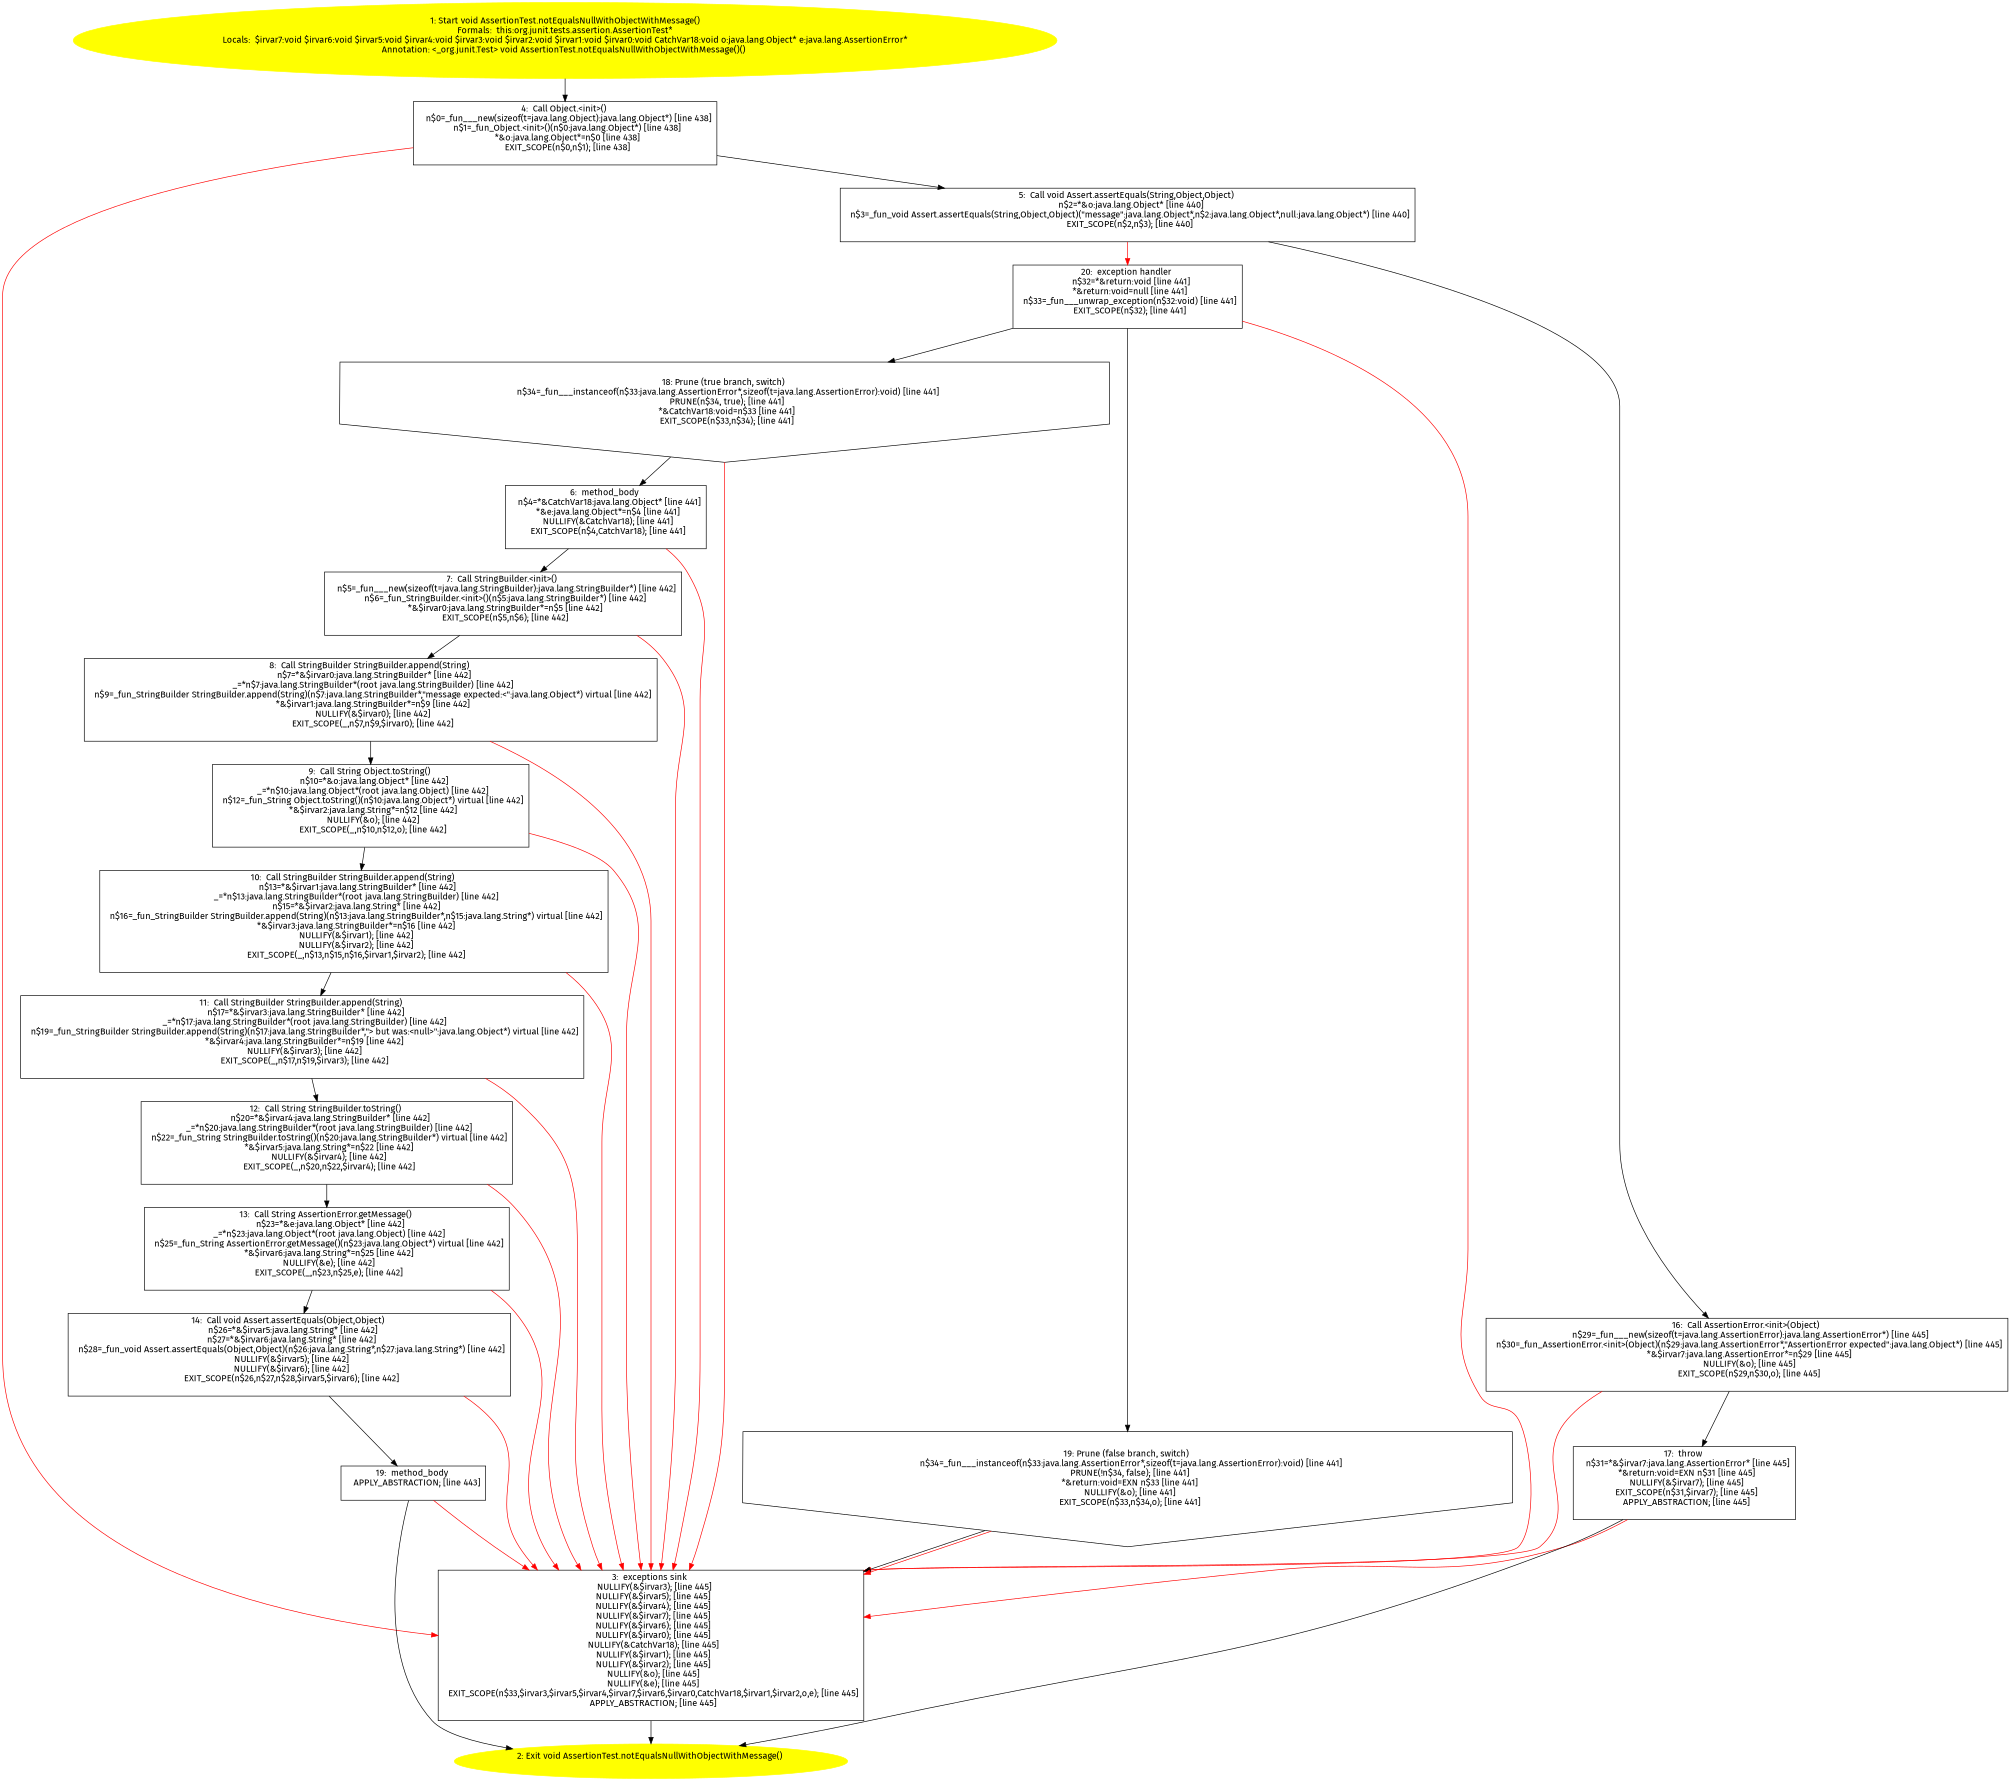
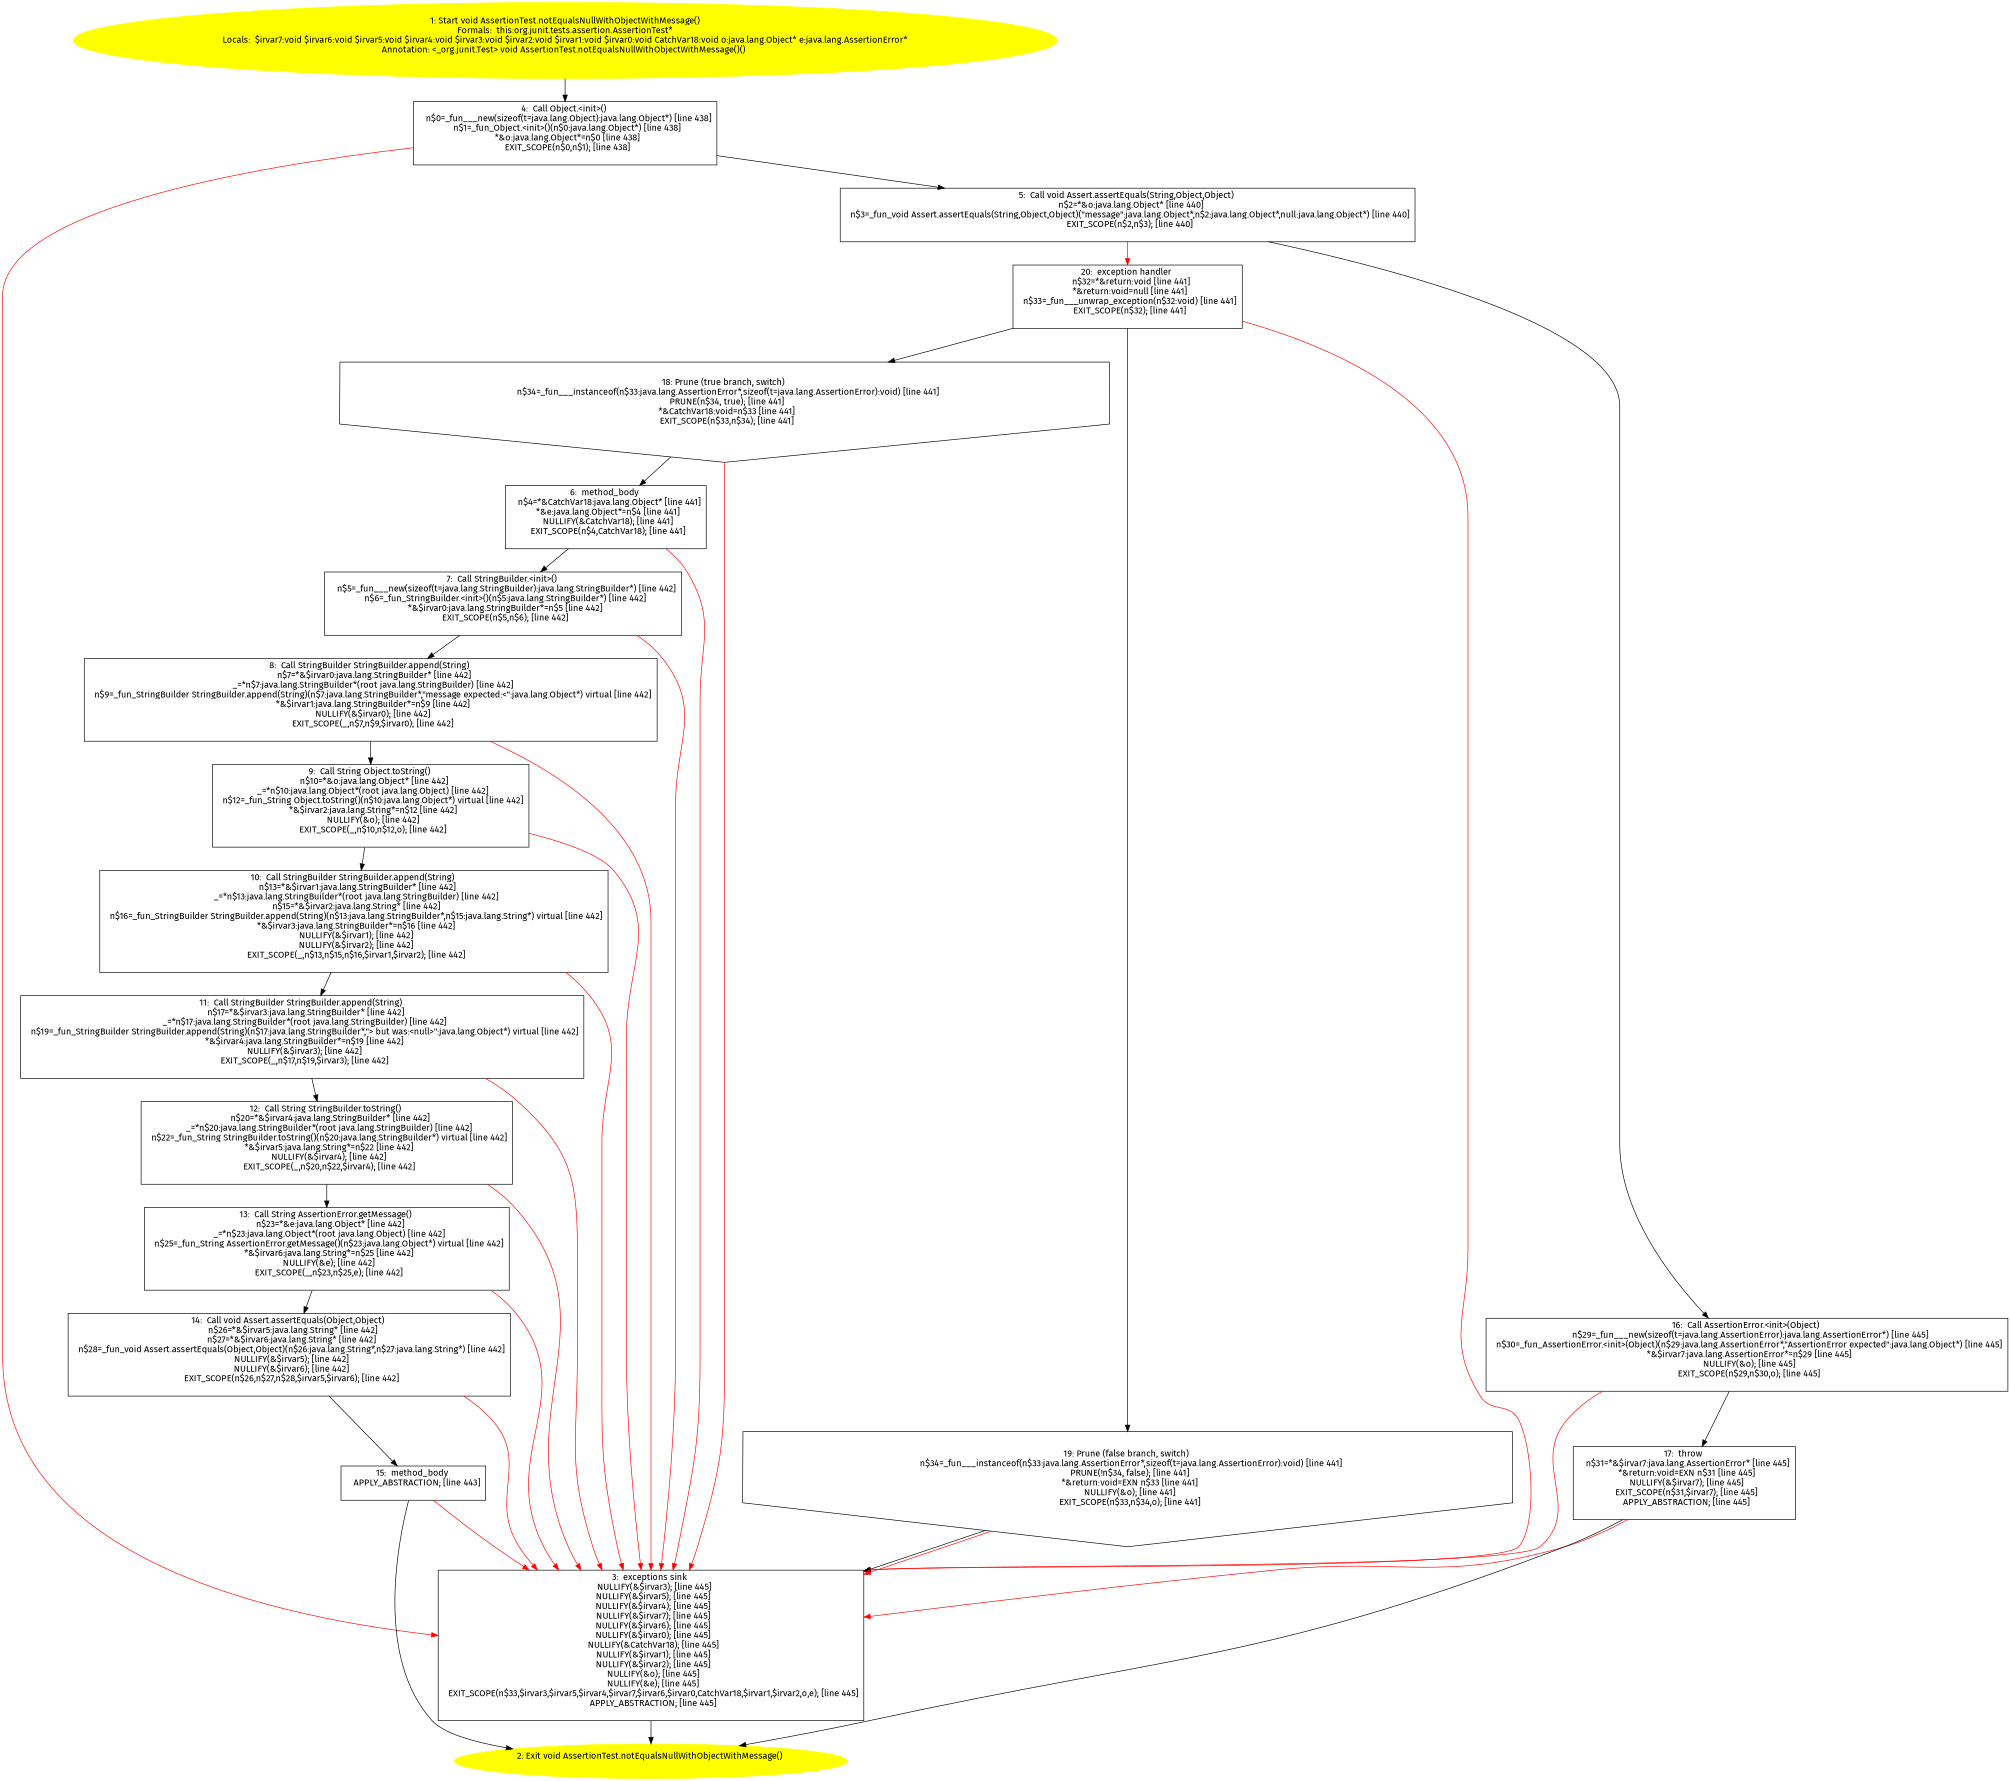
node "19:  method_body APPLY_ABSTRACTION; [line 443]": label "19:  method_body APPLY_ABSTRACTION; [line 443]" -> "15:  method_body APPLY_ABSTRACTION; [line 443]"
